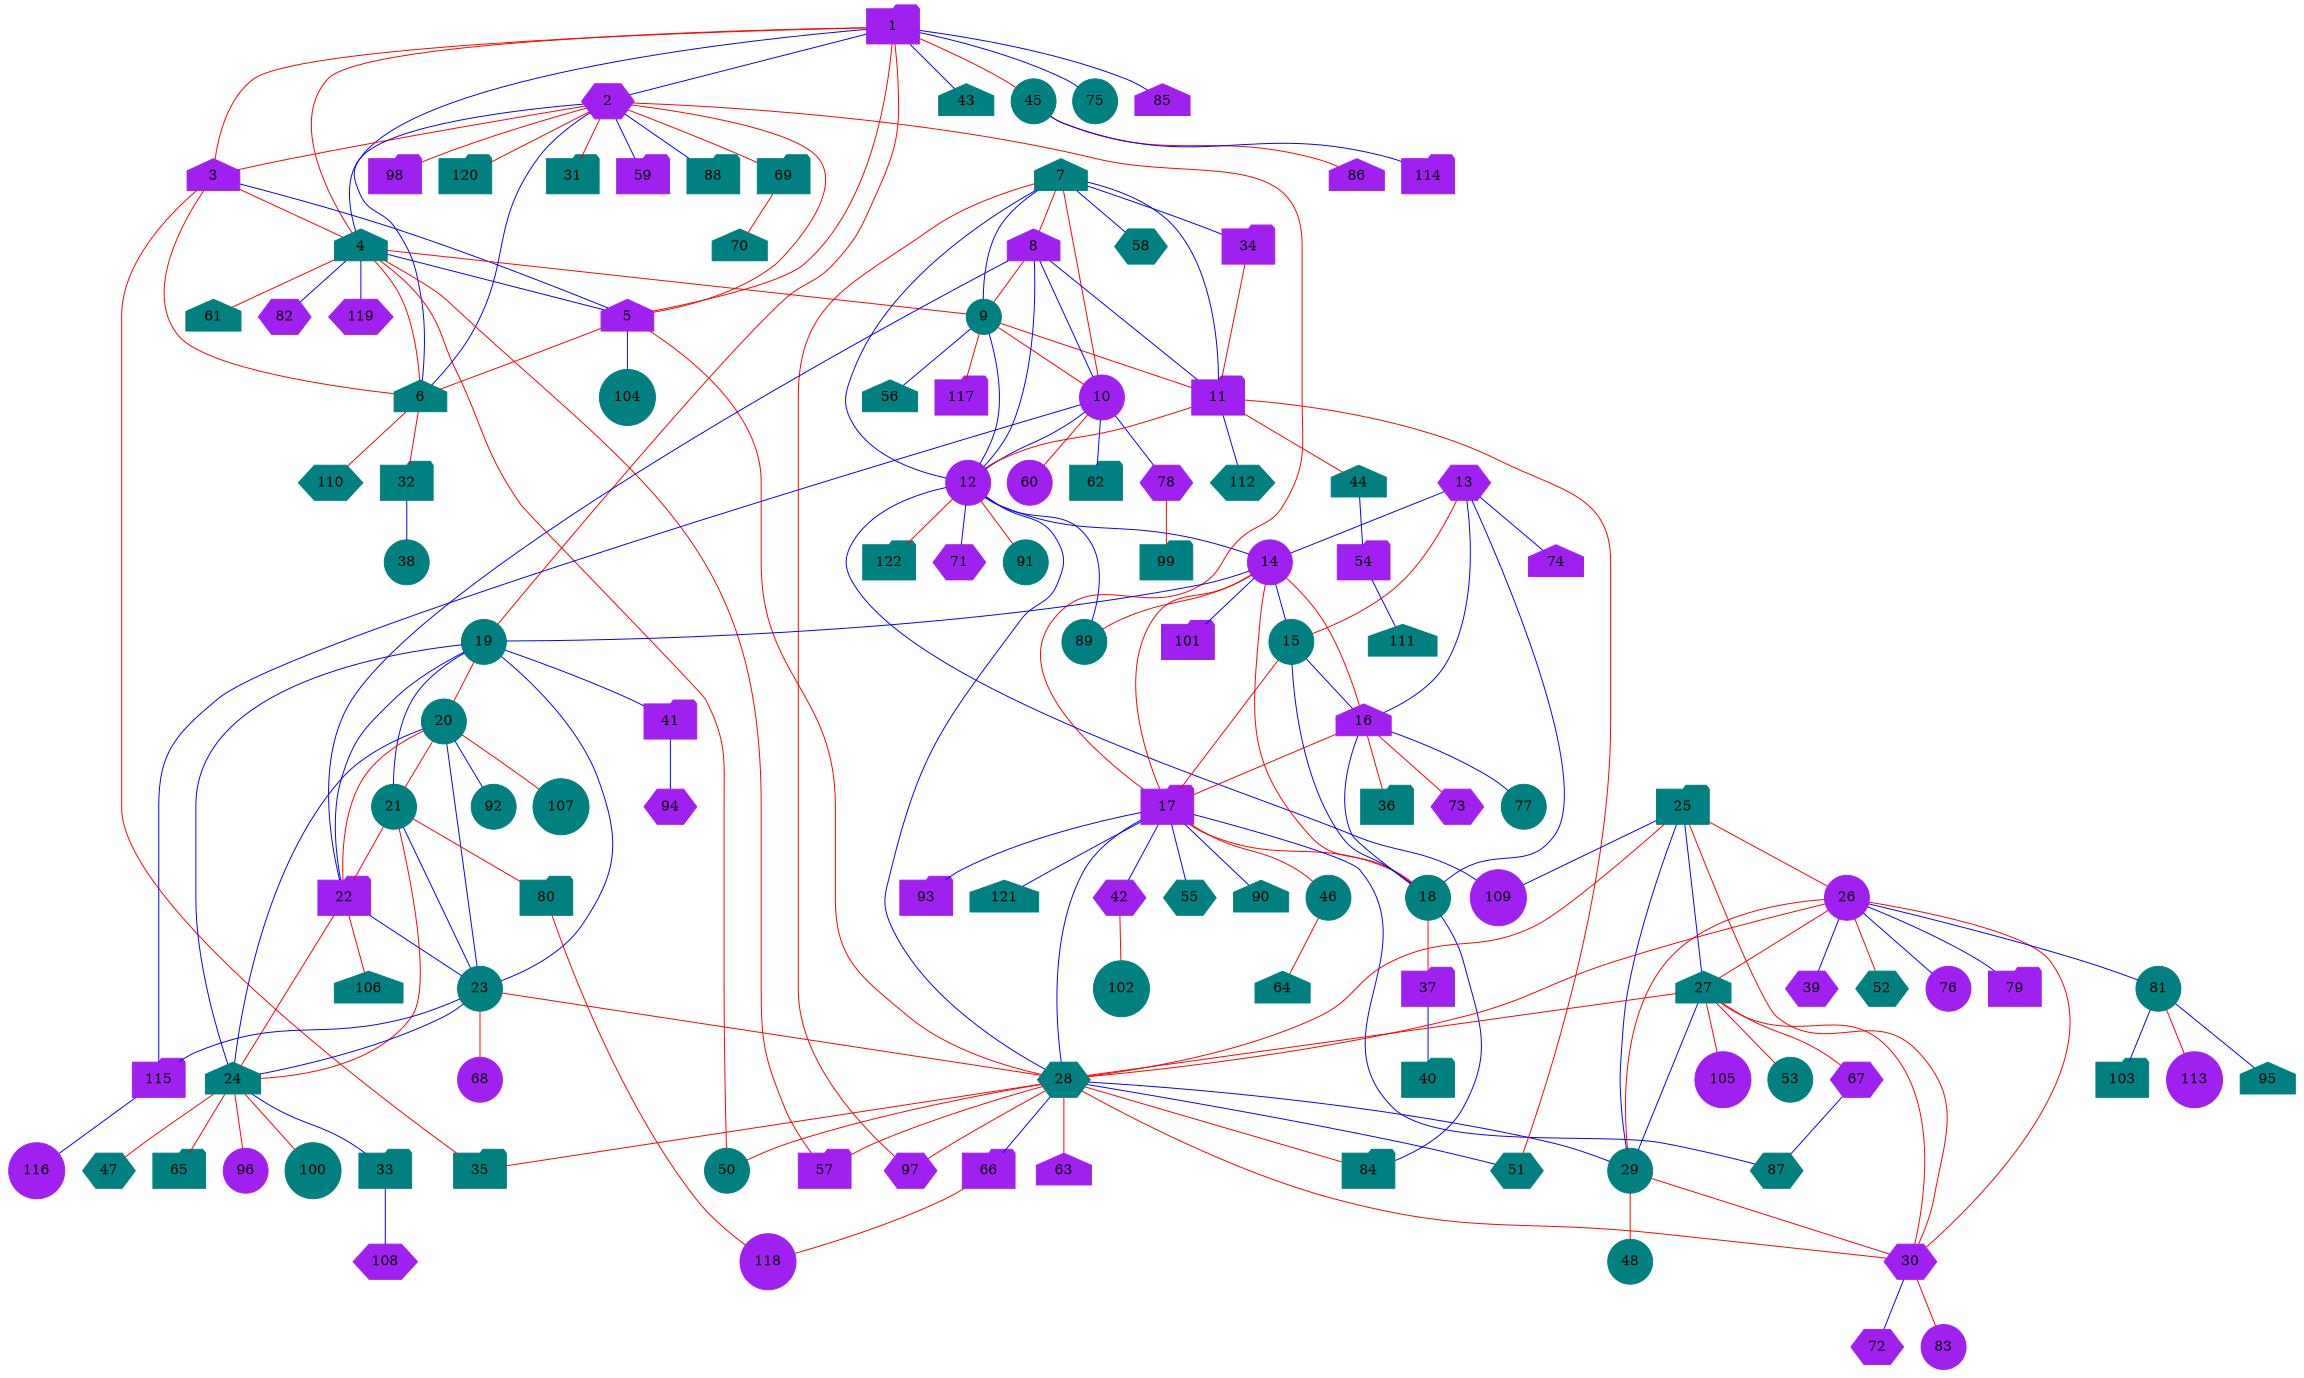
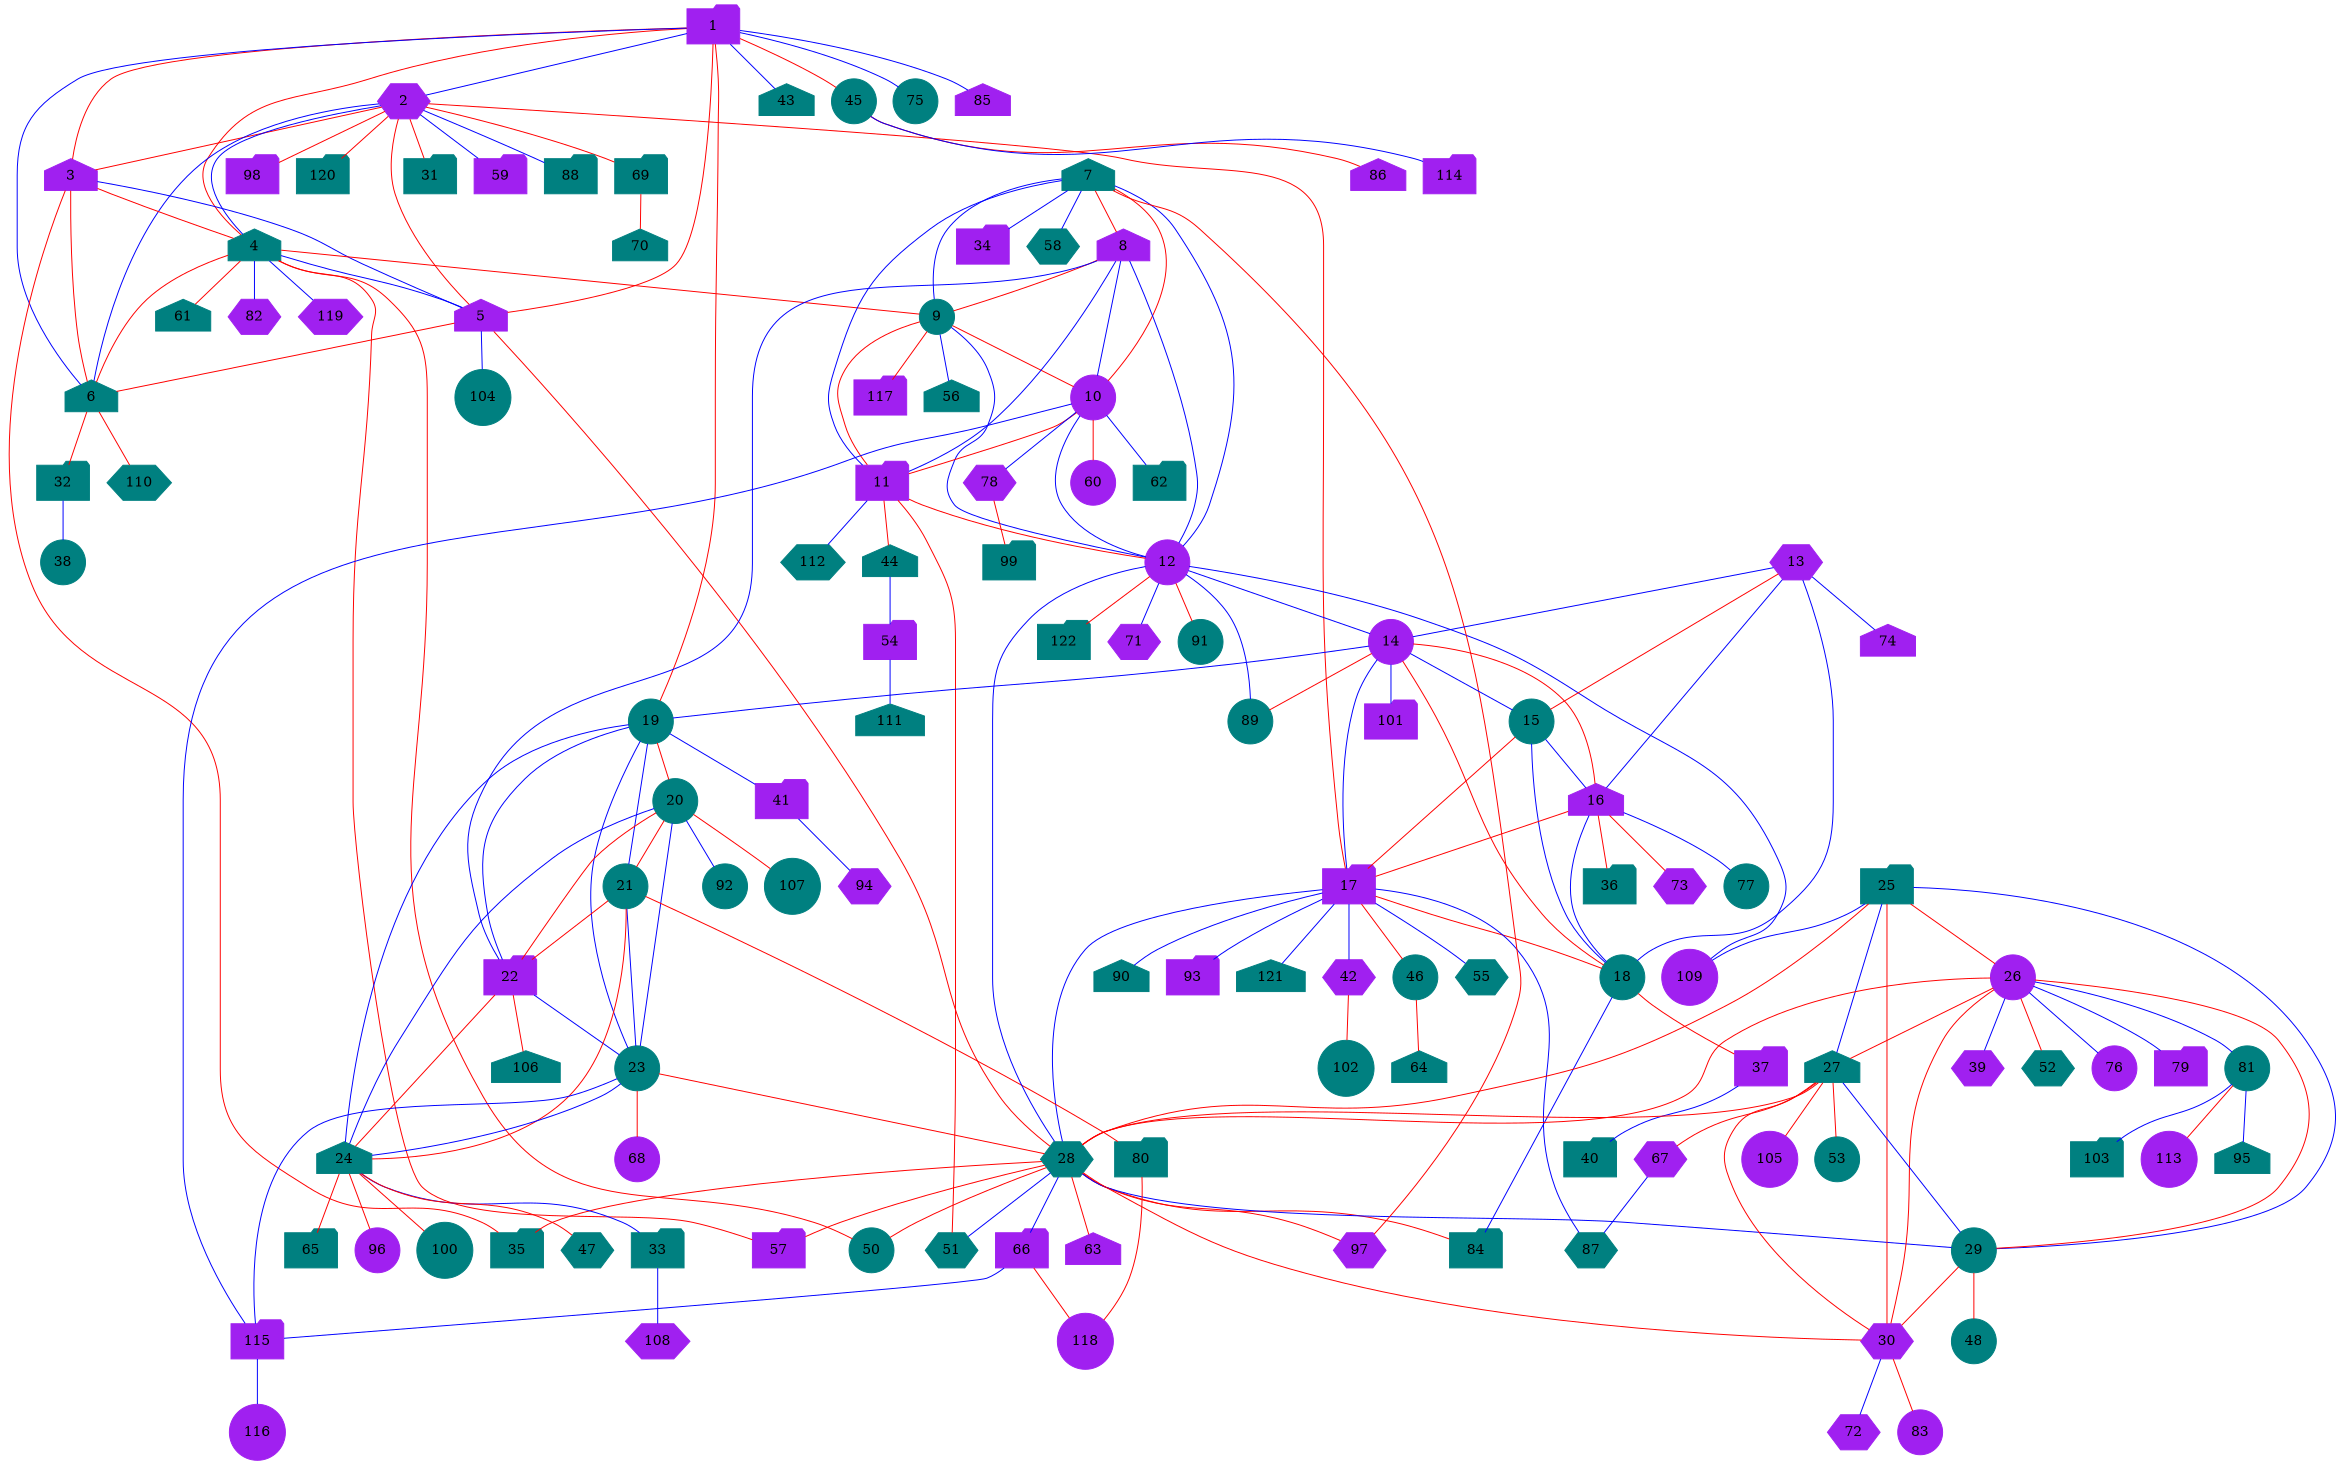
edge "34" -- "11": now "10" -- "11"
edge "14" -- "17": color red -> blue
edge "66" -- "115": added
